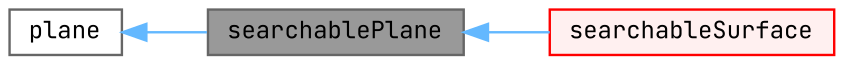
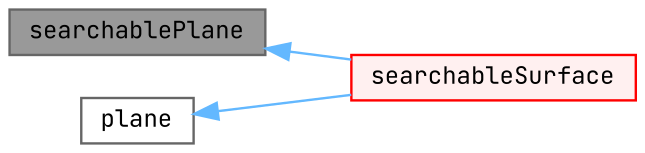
edge "searchablePlane" -> "plane": now "searchableSurface" -> "plane"
